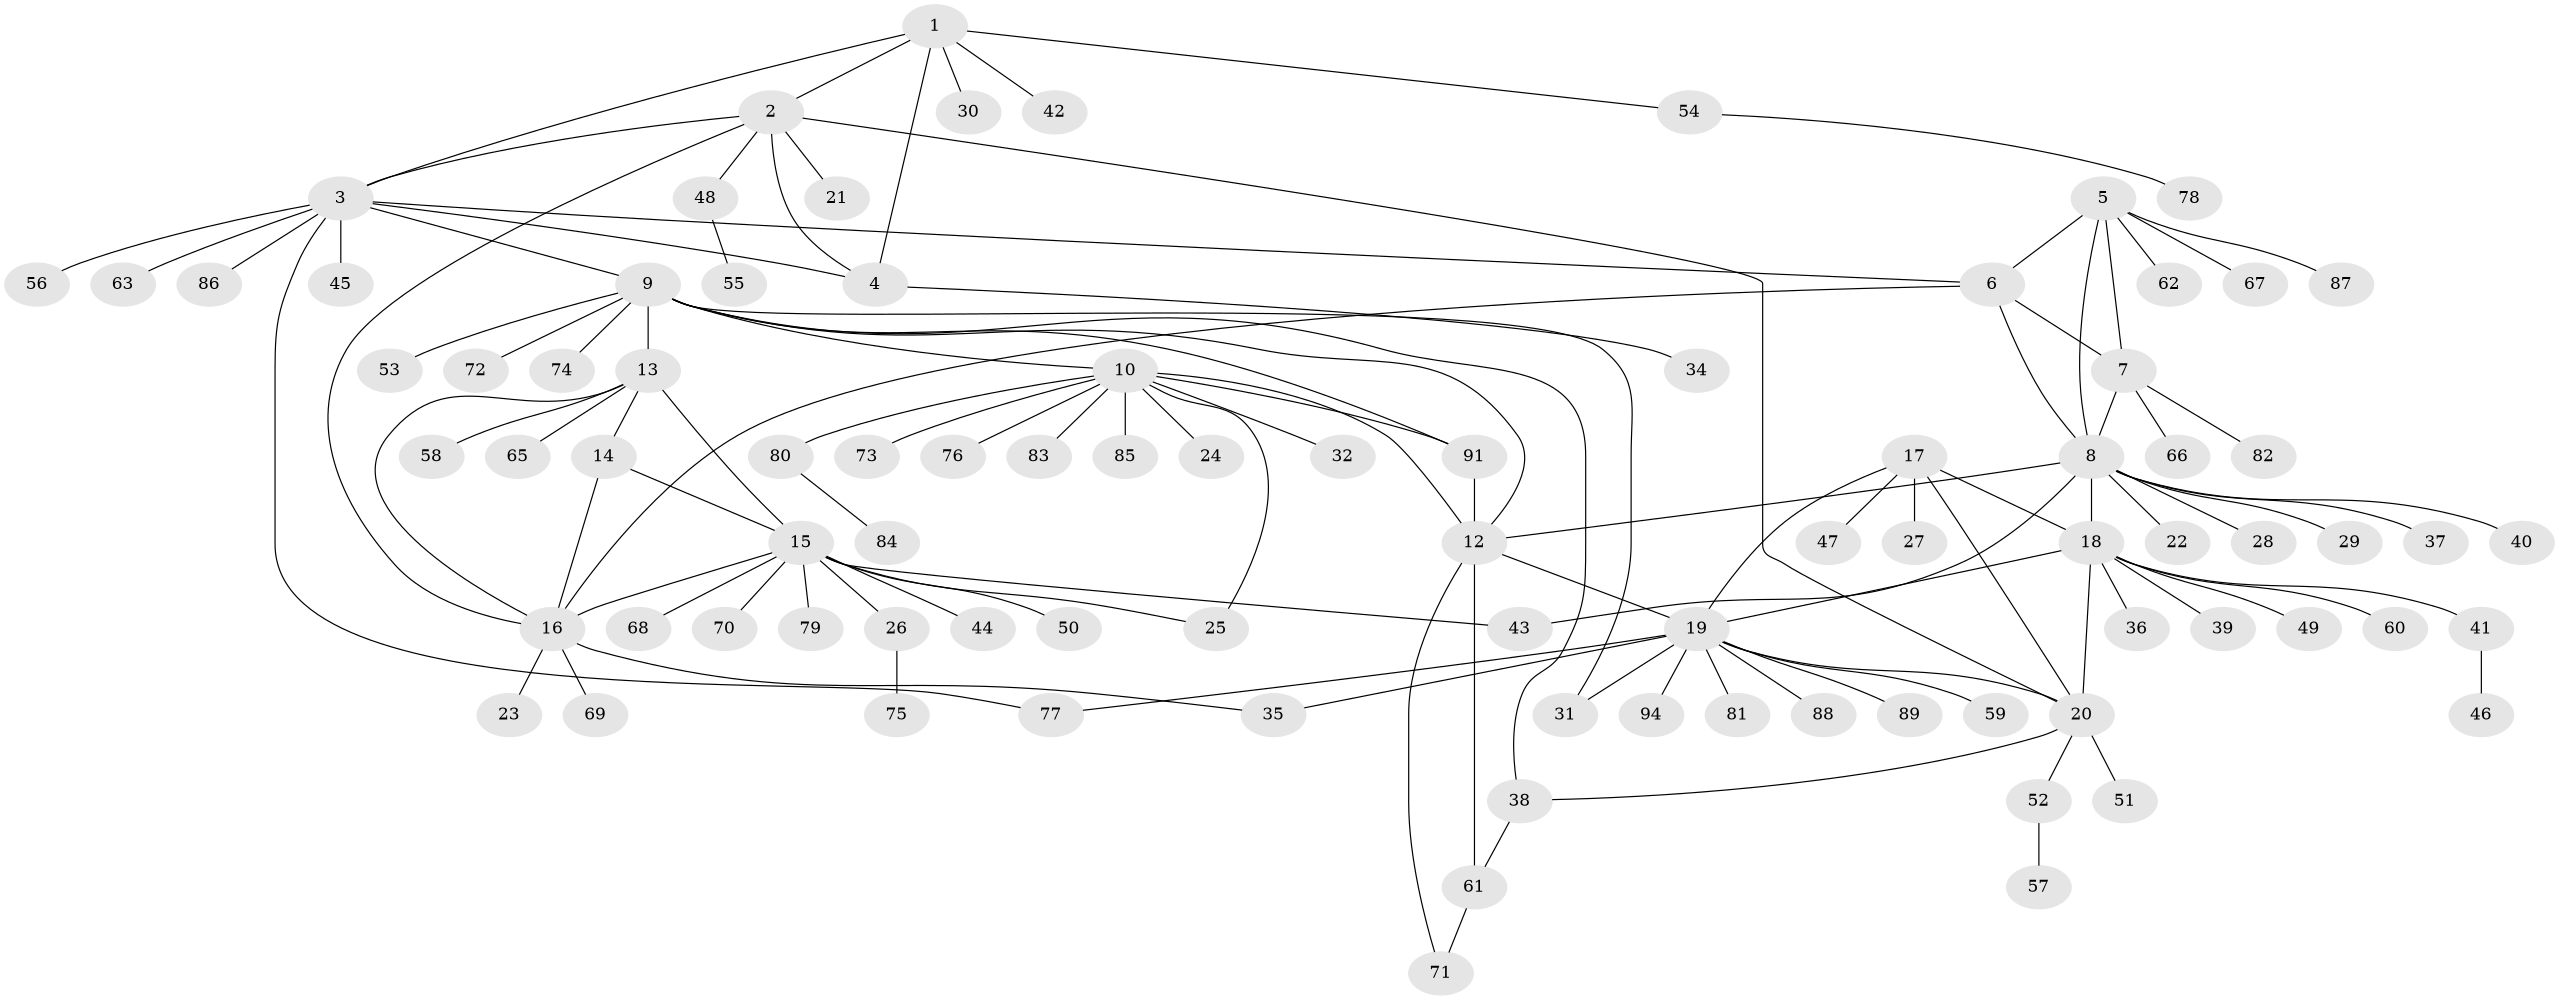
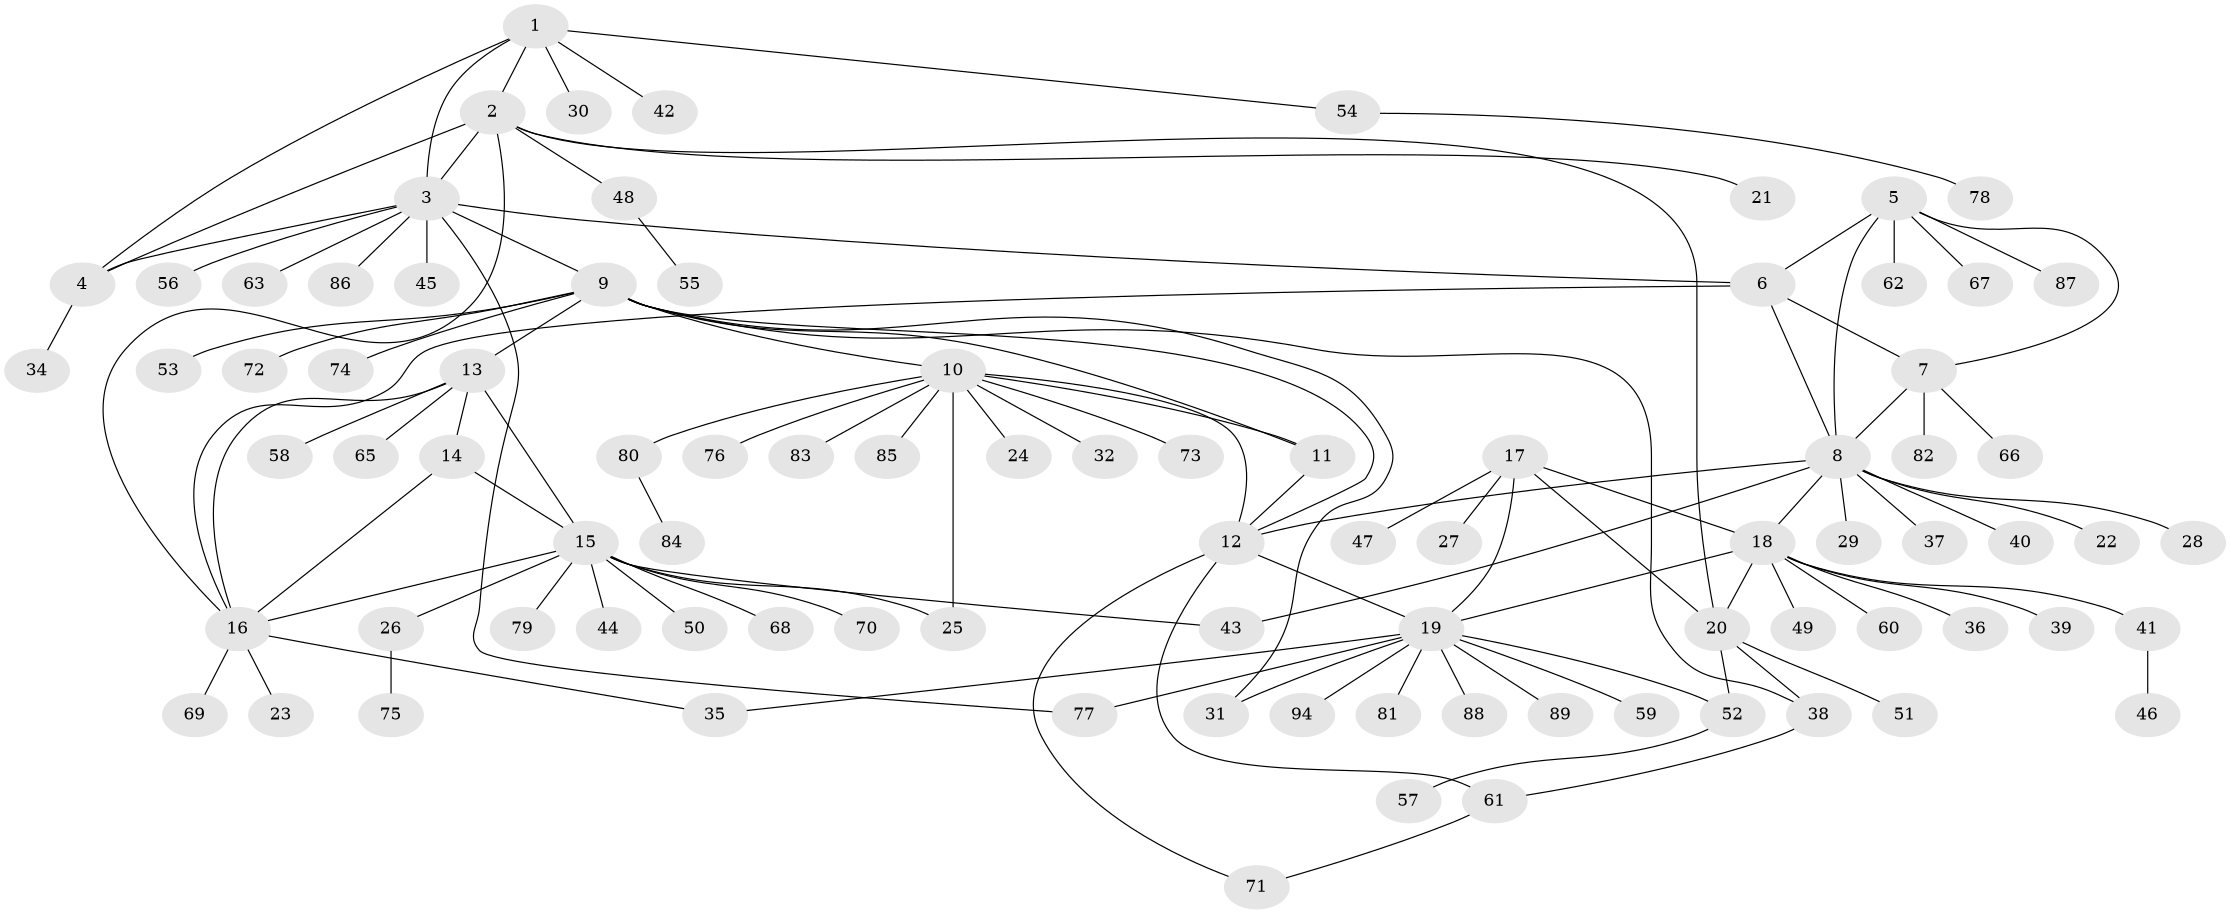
node "91": label "91" -> "11"
edge "19" -- "20": now "19" -- "52"
